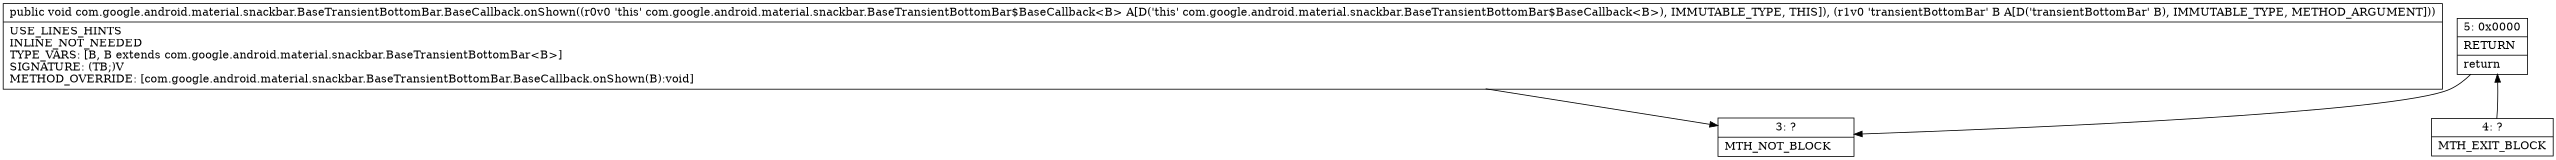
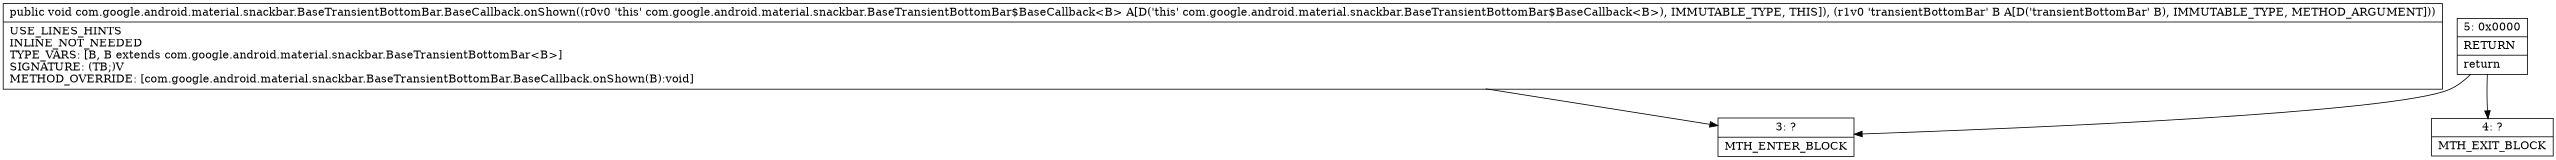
edge "4: ?" -> "5: 0x0000": reversed
node "3: ?": text "MTH_NOT_BLOCK" -> "MTH_ENTER_BLOCK"
